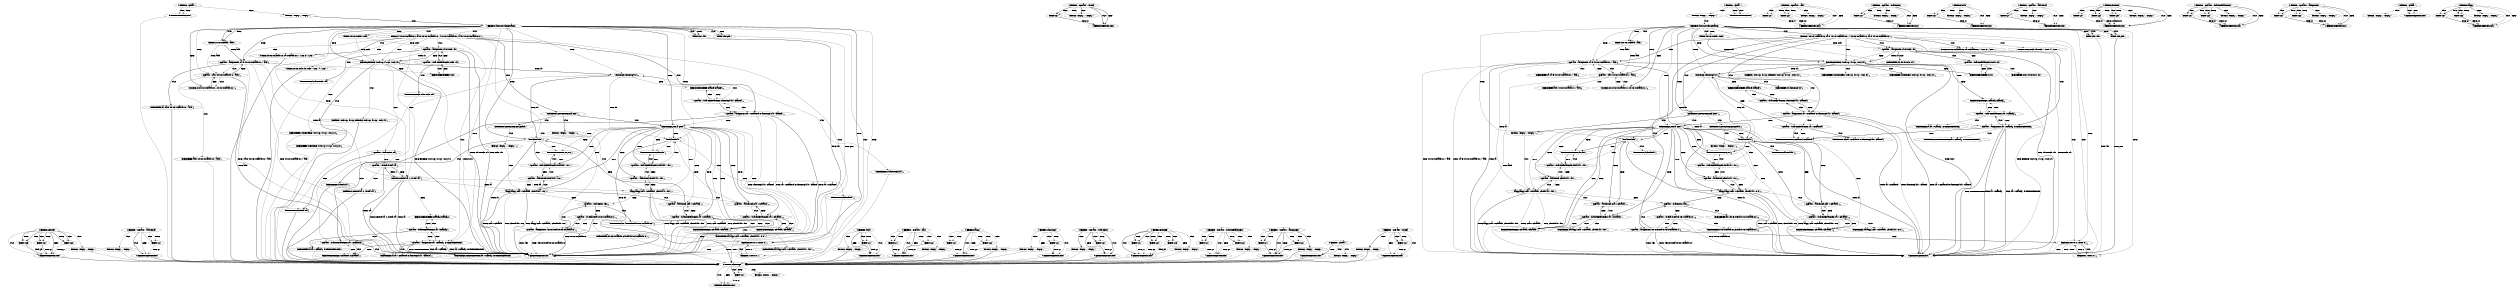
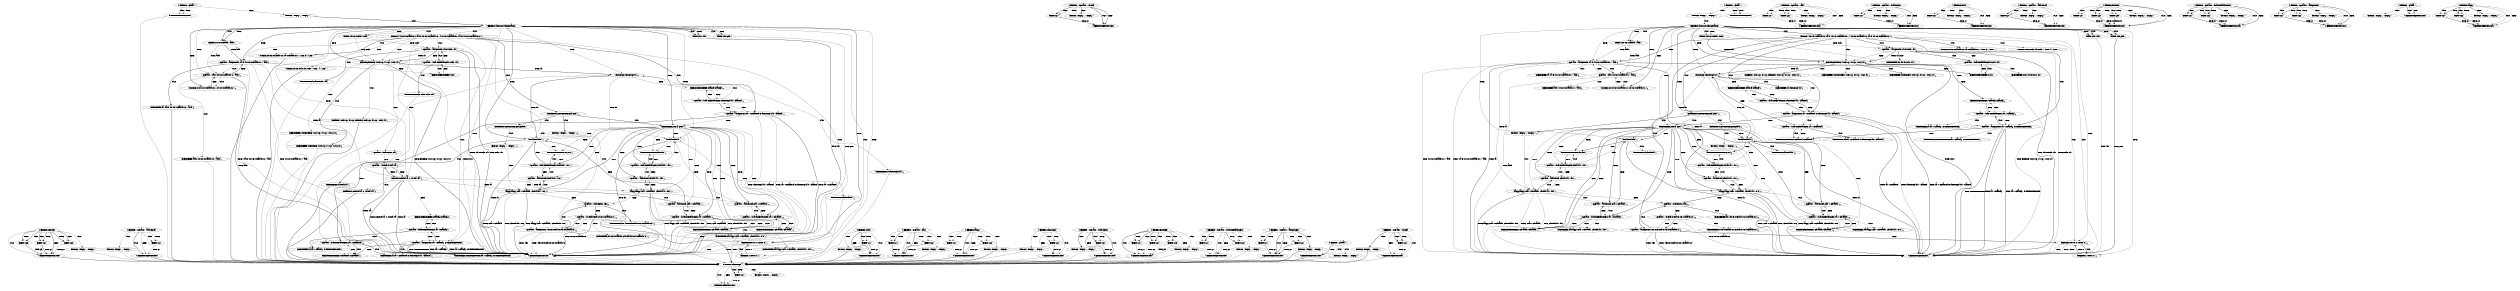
edge "(<operator>.sizeOf,sizeof(*sa))" -> "(LITERAL,0,memset(sa, 0, sizeof(*sa)))": now "(memset,memset(sa, 0, sizeof(*sa)))" -> "(LITERAL,0,memset(sa, 0, sizeof(*sa)))"
node "(IDENTIFIER,sa,sizeof(*sa))": removed
